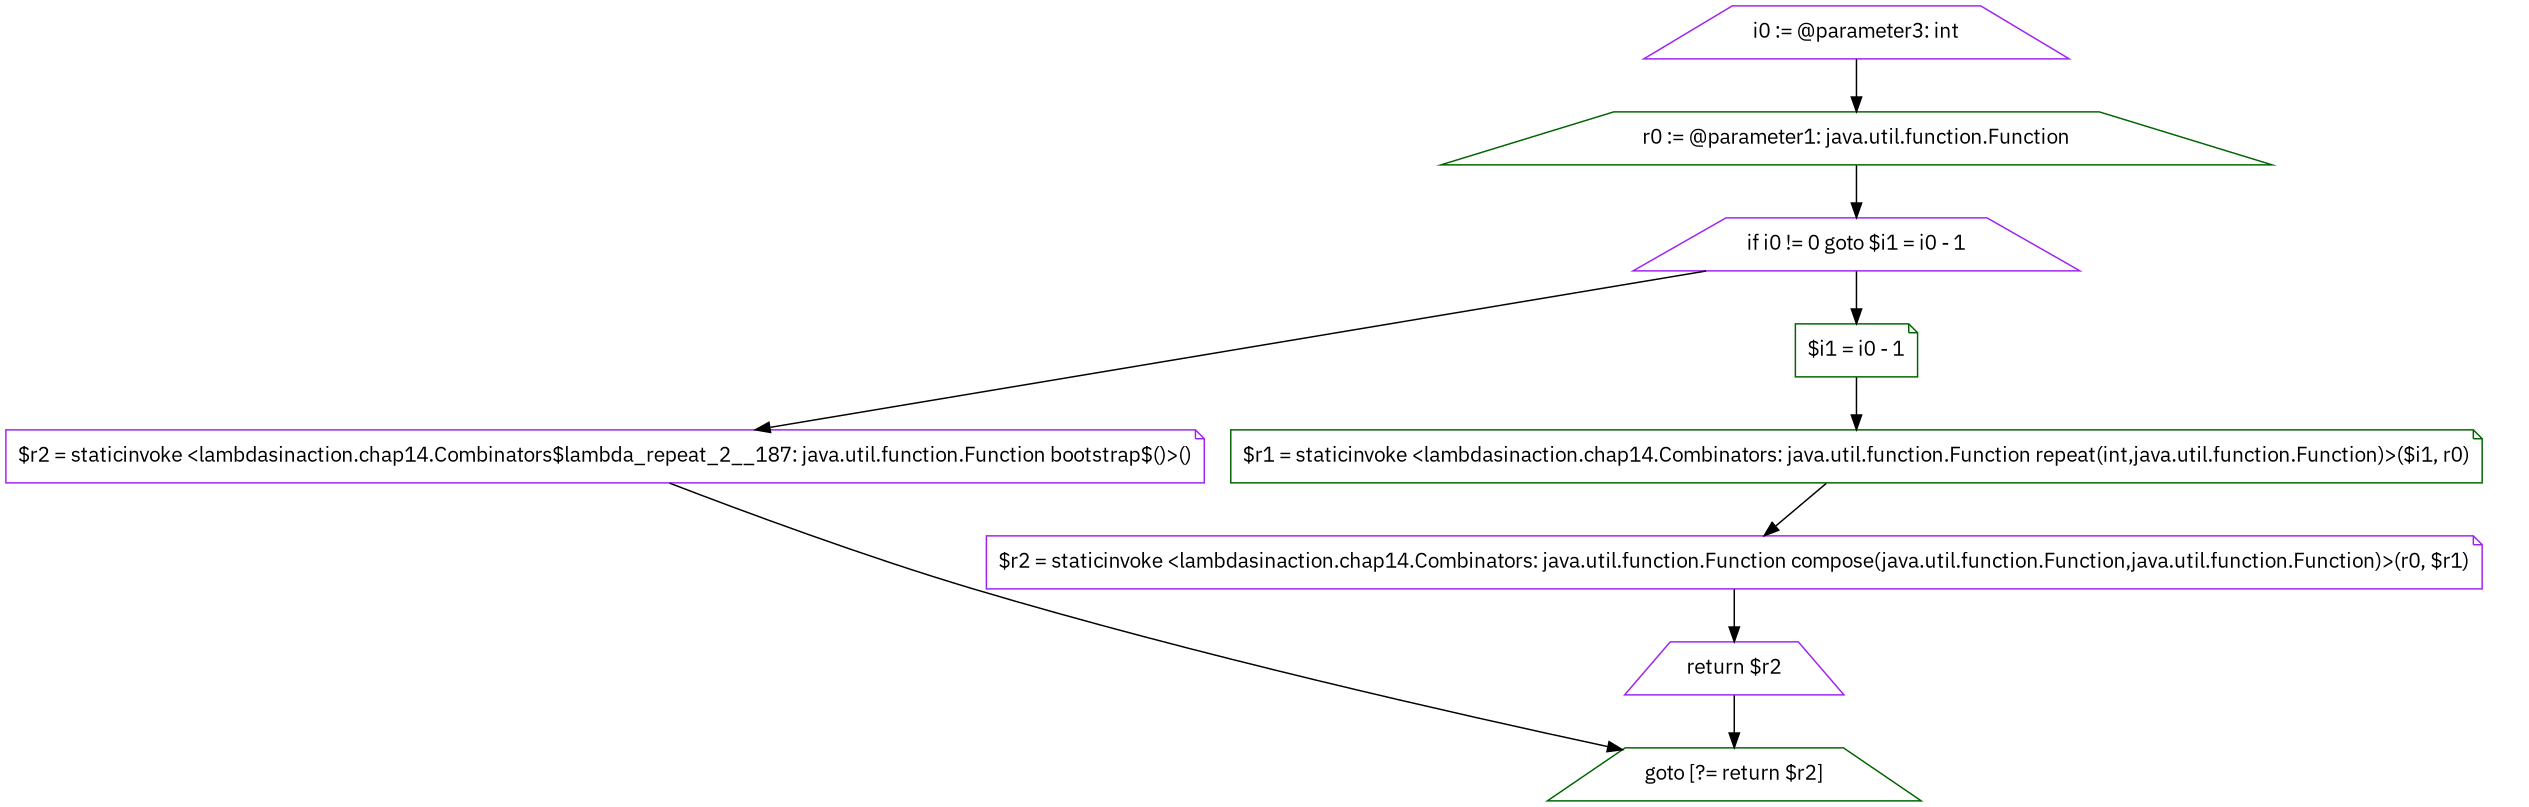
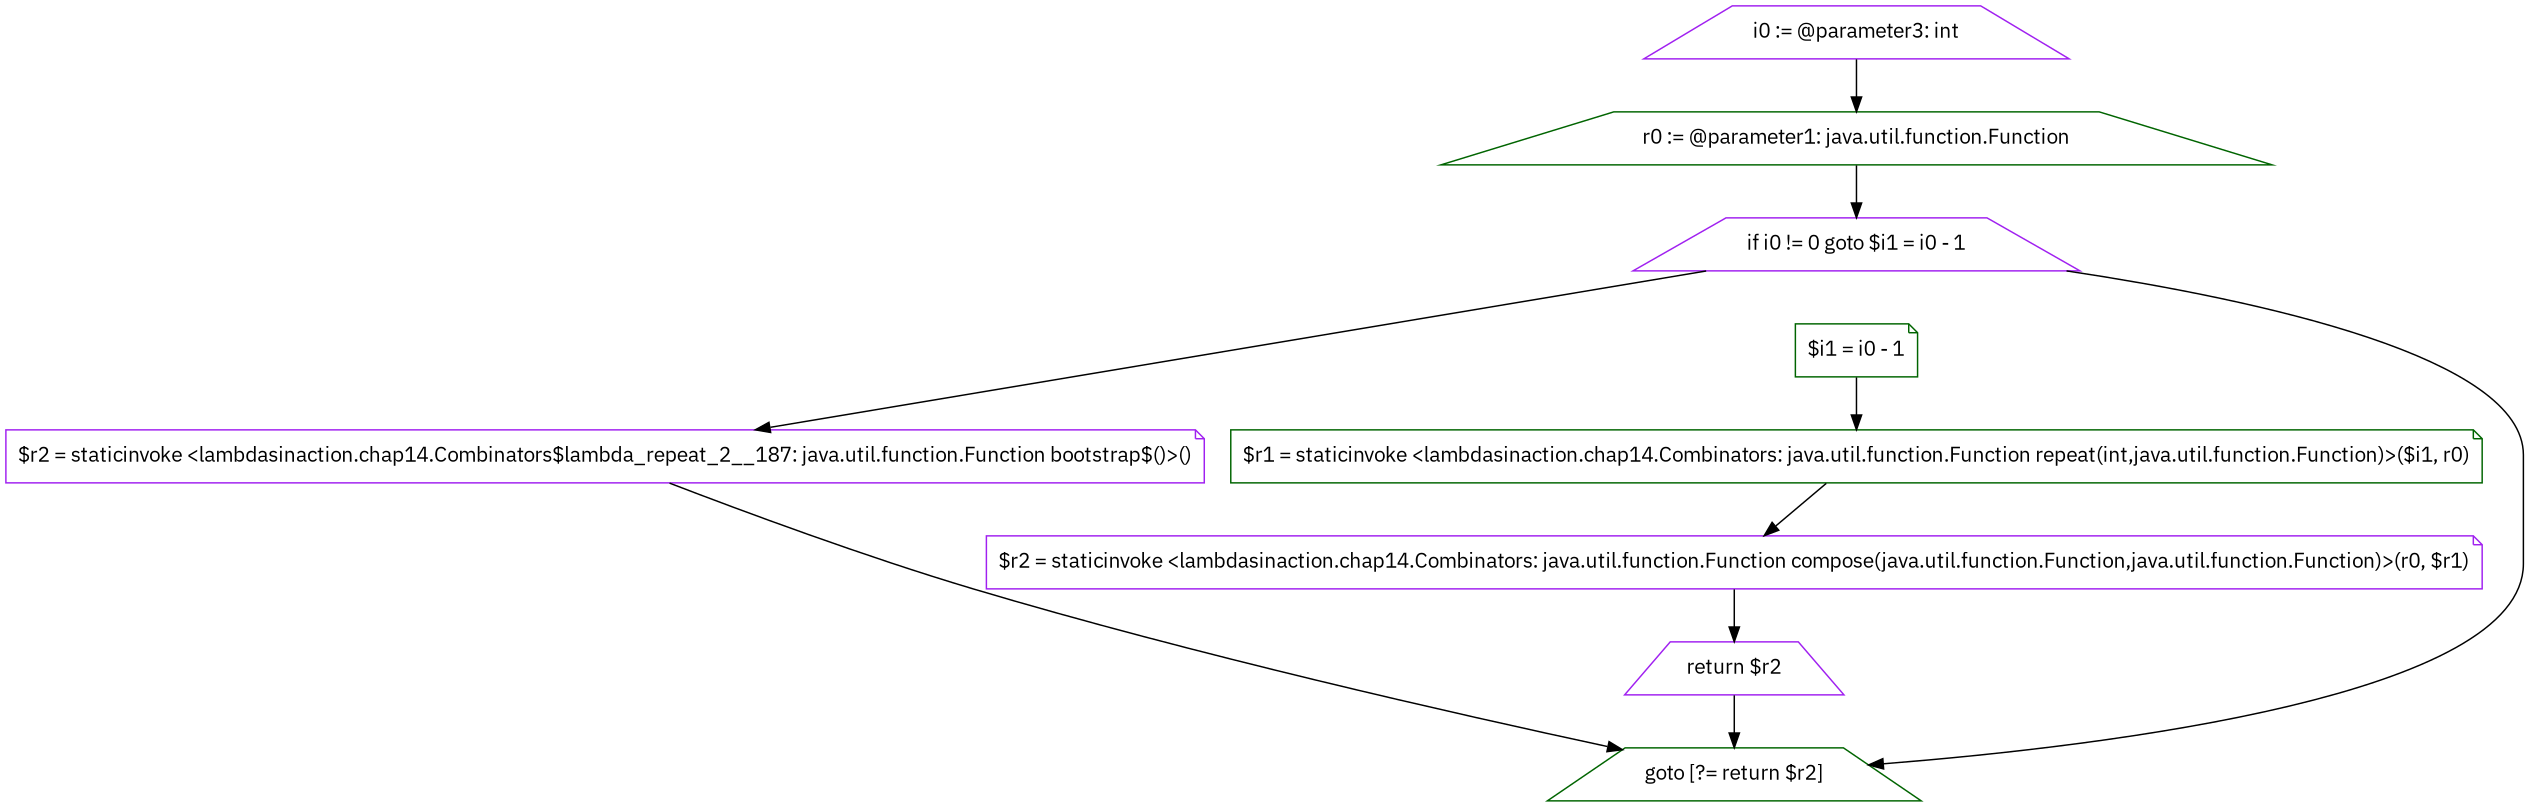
edge "if i0 != 0 goto $i1 = i0 - 1" -> "$i1 = i0 - 1": now "if i0 != 0 goto $i1 = i0 - 1" -> "goto [?= return $r2]"
